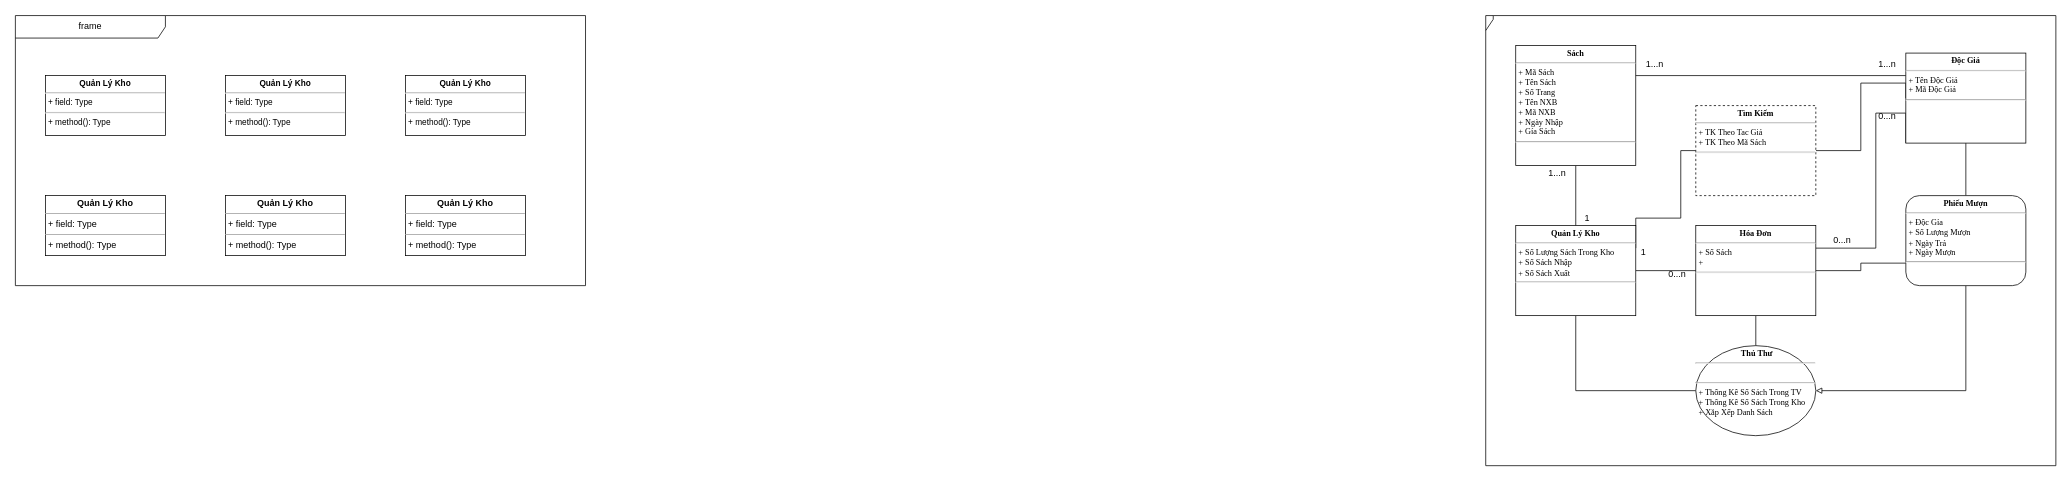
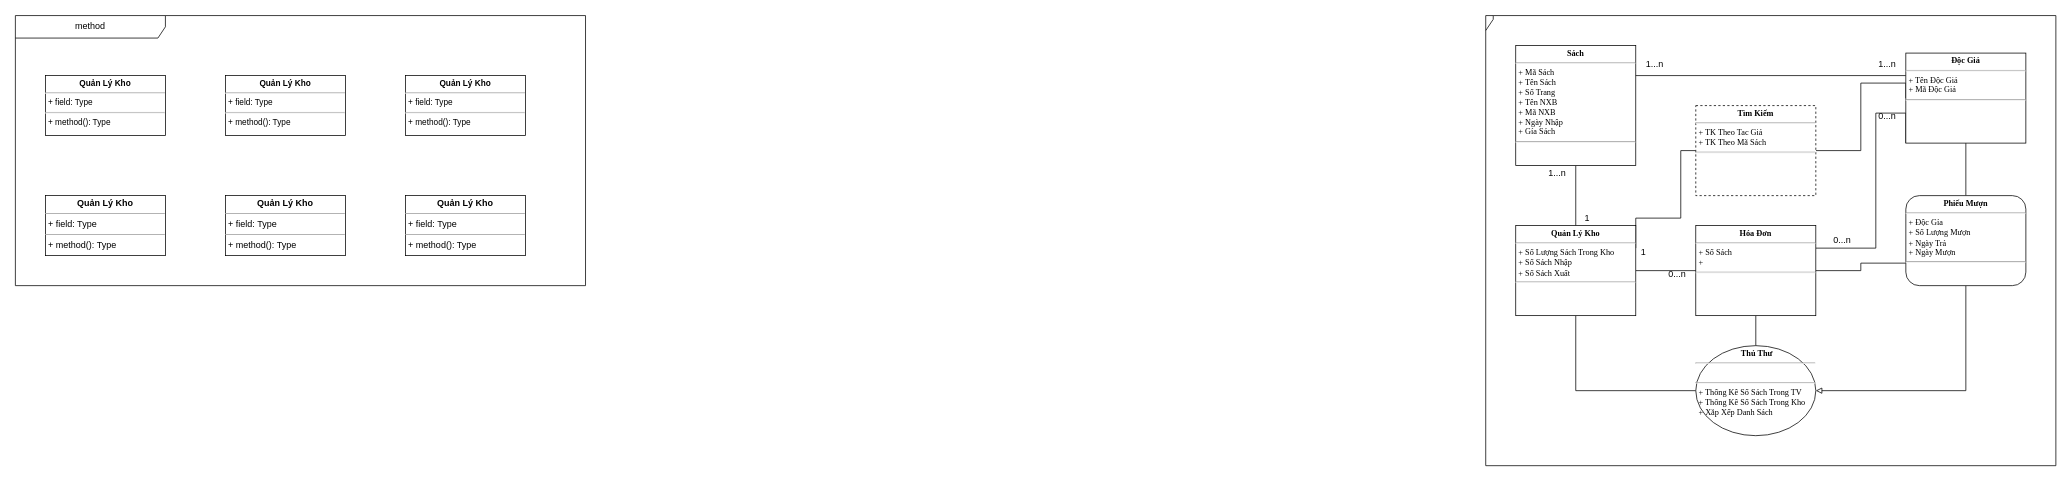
node "frame": label "frame" -> "method"
